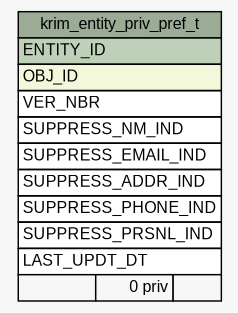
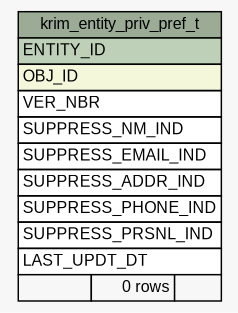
node "krim_entity_priv_pref_t": text "0 priv" -> "0 rows"
